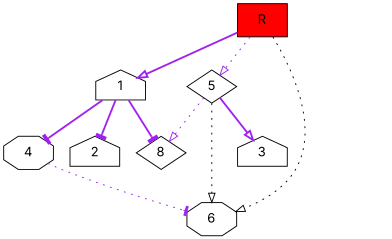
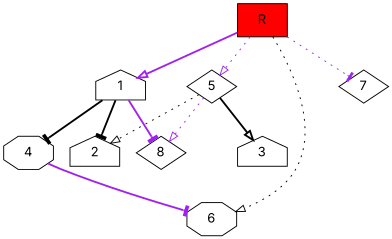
node "7": added
edge "5" -> "3": color purple -> black
edge "1" -> "2": color purple -> black
edge "1" -> "4": color purple -> black
edge "5" -> "6": now "5" -> "2"
edge "4" -> "6": style dotted -> bold
